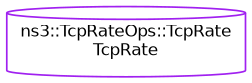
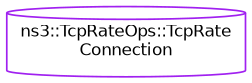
node "ns3::TcpRateOps::TcpRate TcpRate": label "ns3::TcpRateOps::TcpRate TcpRate" -> "ns3::TcpRateOps::TcpRate Connection"
